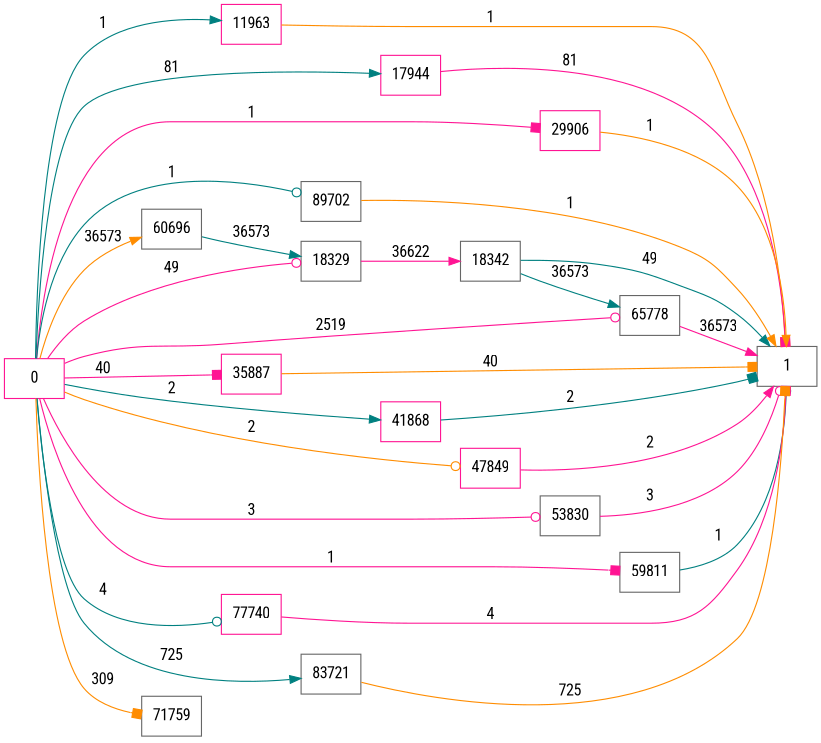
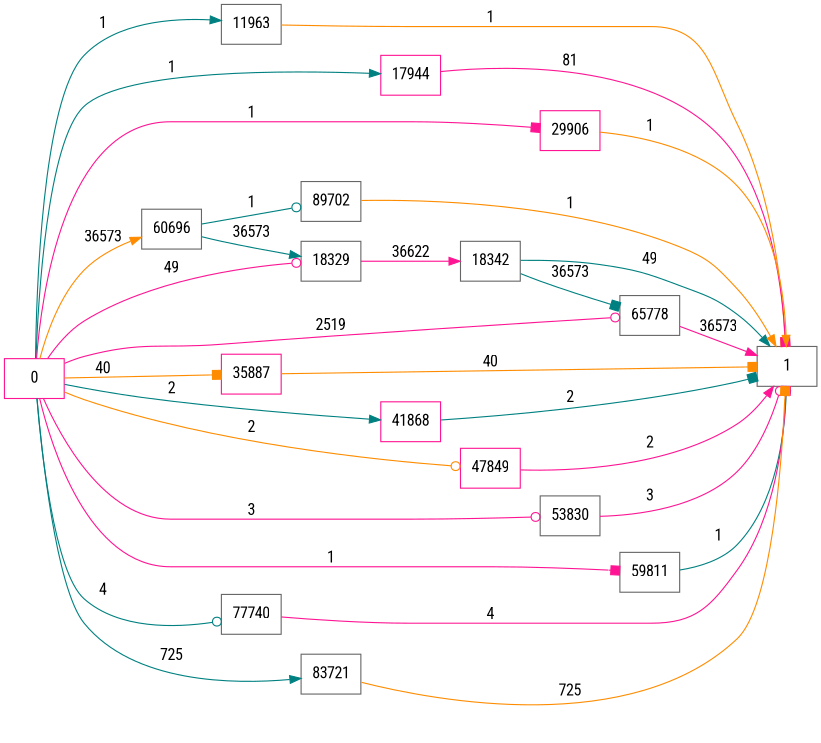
node "11963": color deeppink -> gray40
edge "0" -> "17944": label "81" -> "1"
edge "0" -> "89702": now "60696" -> "89702"
edge "18342" -> "65778": arrowhead normal -> box
edge "0" -> "35887": color deeppink -> darkorange
node "77740": color deeppink -> gray40
node "71759": removed
